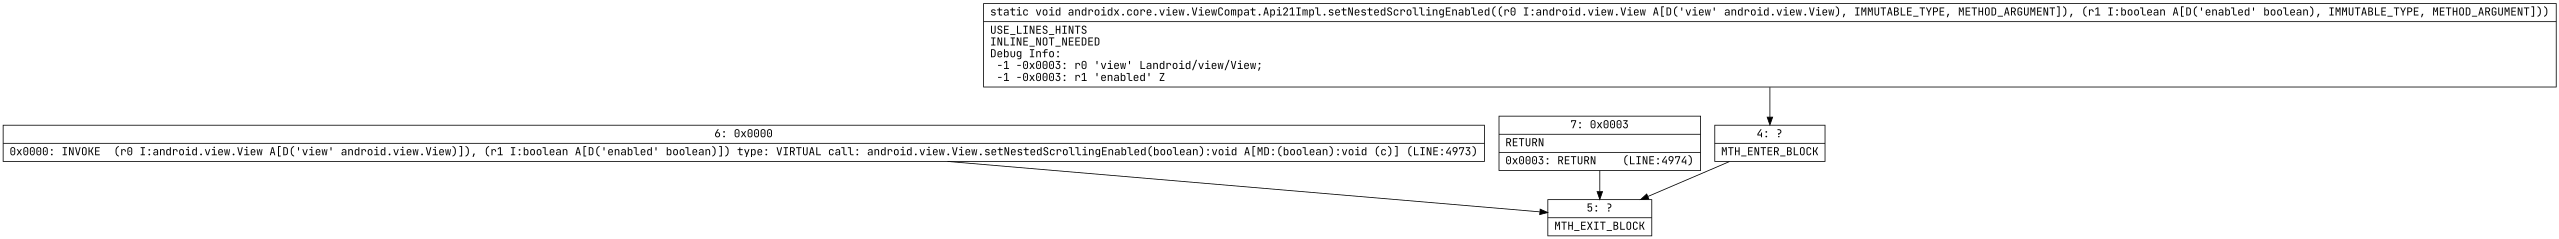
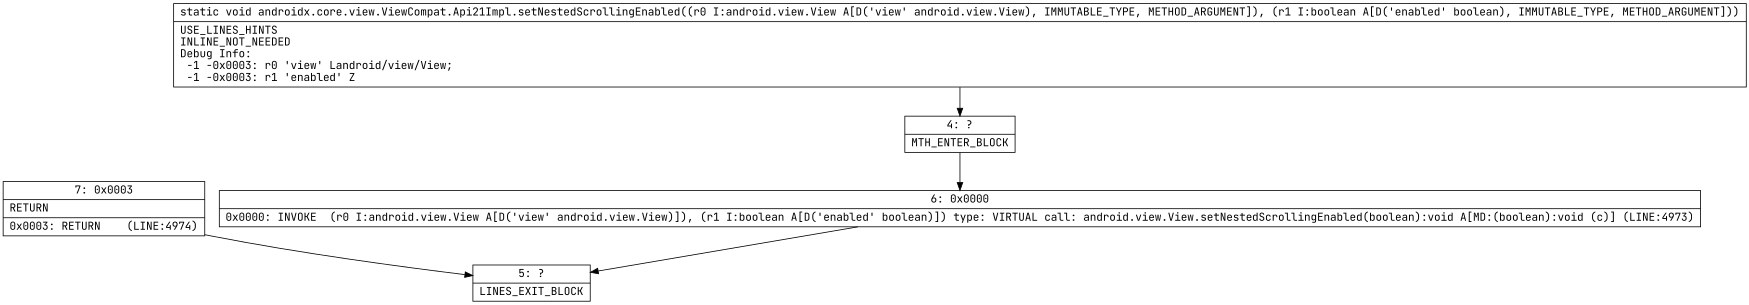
edge "4: ?" -> "5: ?": now "4: ?" -> "6: 0x0000"
node "5: ?": text "MTH_EXIT_BLOCK" -> "LINES_EXIT_BLOCK"
